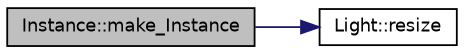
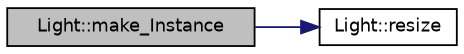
node "Instance::make_Instance": label "Instance::make_Instance" -> "Light::make_Instance"
